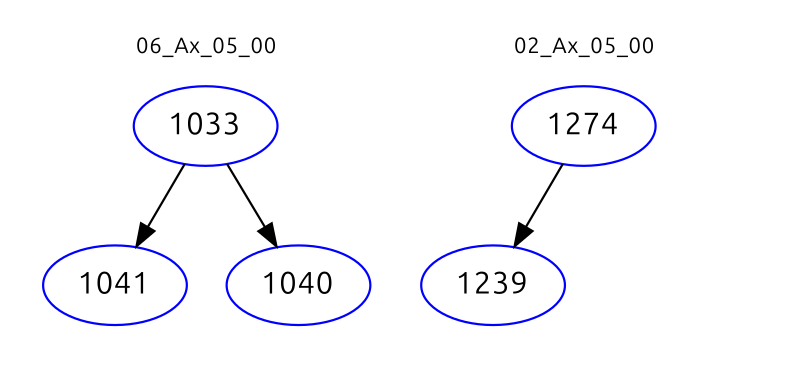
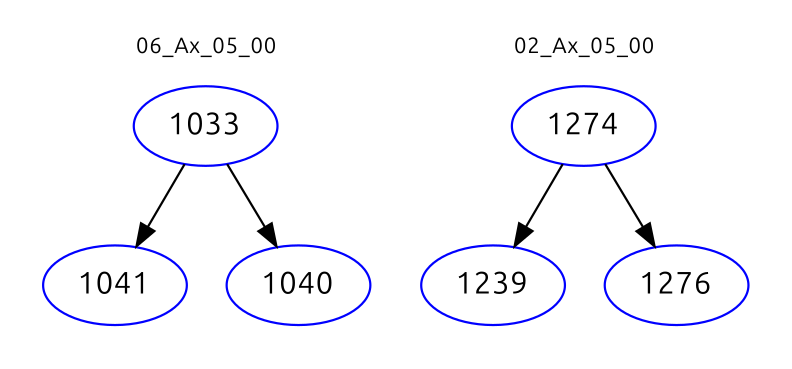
node "1276": added
